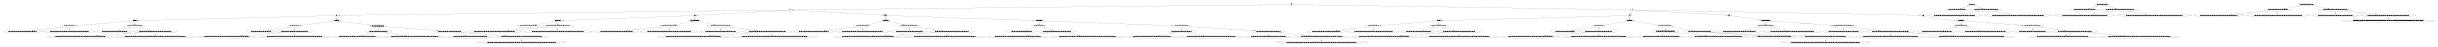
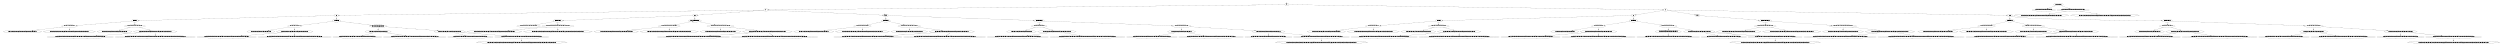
node "1001011001": added
node "110010110011001011001100101100101100110010110011001011": removed
